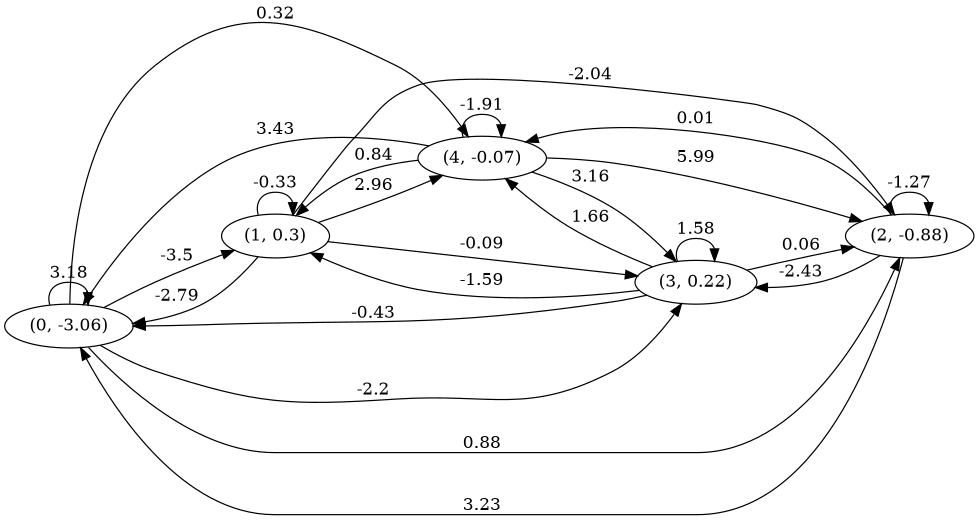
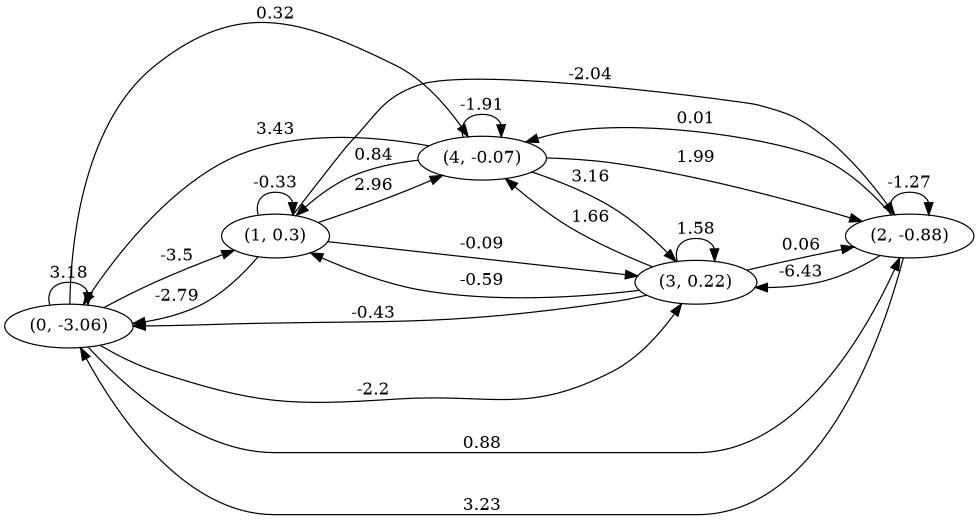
edge "(4, -0.07)" -> "(2, -0.88)": label "5.99" -> "1.99"
edge "(2, -0.88)" -> "(3, 0.22)": label "-2.43" -> "-6.43"
edge "(3, 0.22)" -> "(1, 0.3)": label "-1.59" -> "-0.59"
